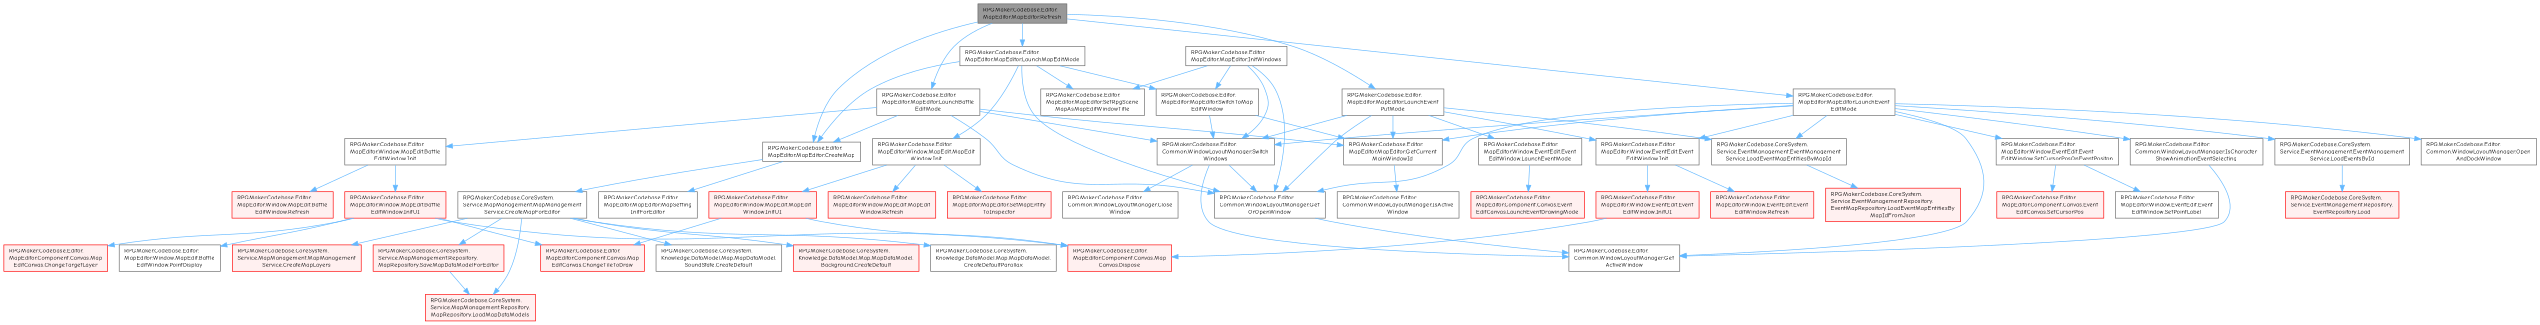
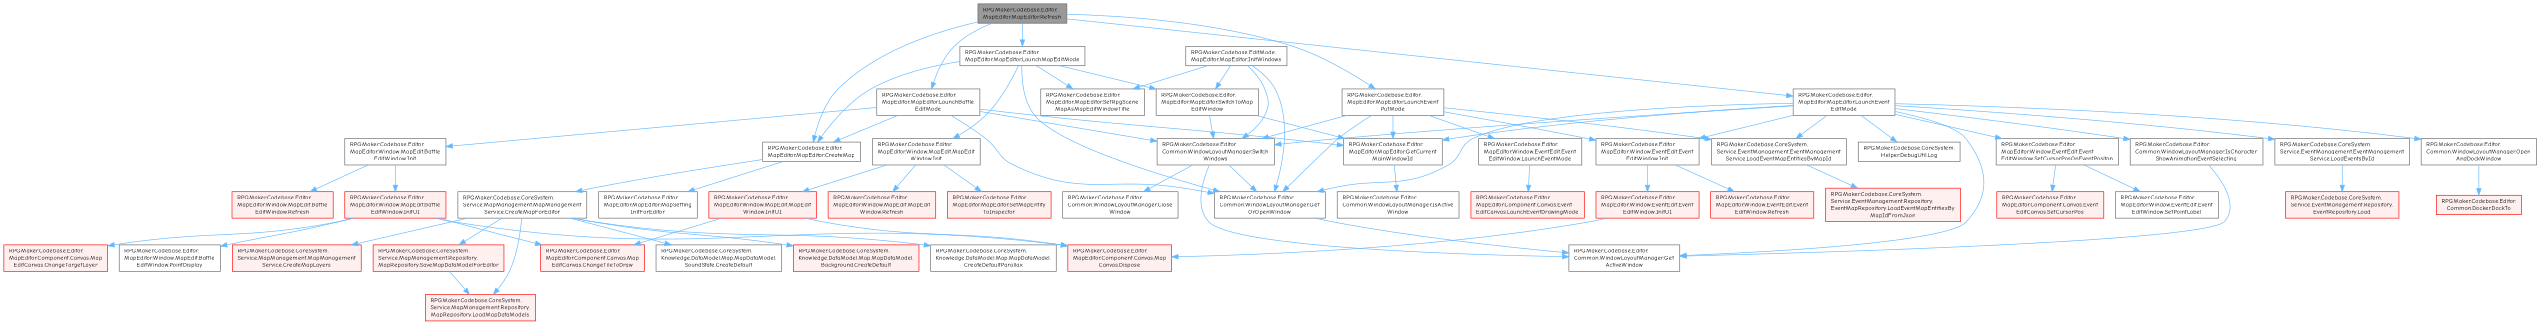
node "RPGMaker.Codebase.Editor. MapEditor.MapEditor.InitWindows": label "RPGMaker.Codebase.Editor. MapEditor.MapEditor.InitWindows" -> "RPGMaker.Codebase.EditMode. MapEditor.MapEditor.InitWindows"
node "RPGMaker.Codebase.CoreSystem. Helper.DebugUtil.Log": added
node "RPGMaker.Codebase.Editor. Common.Docker.DockTo": added
